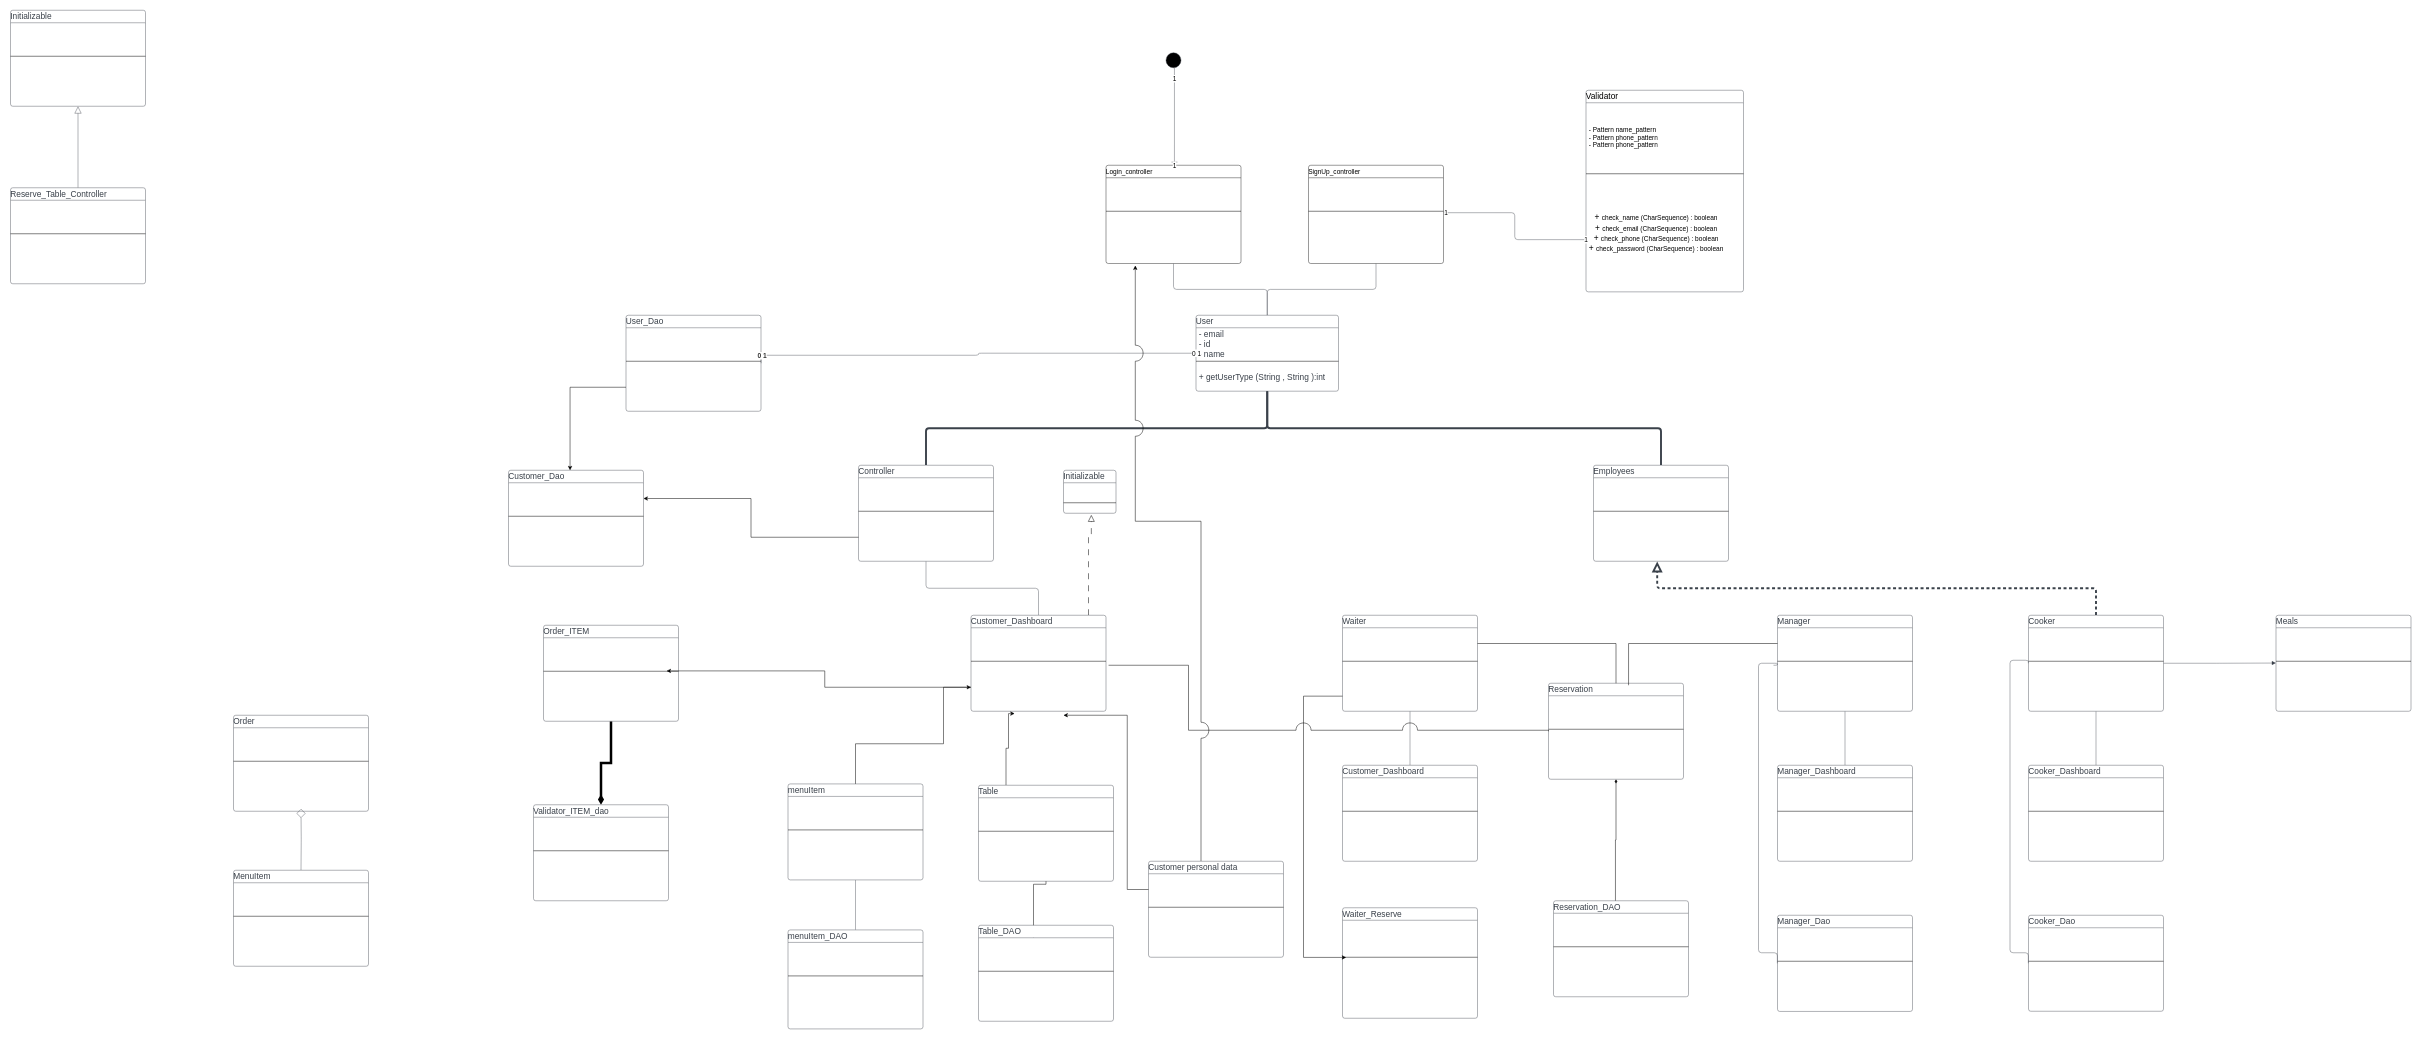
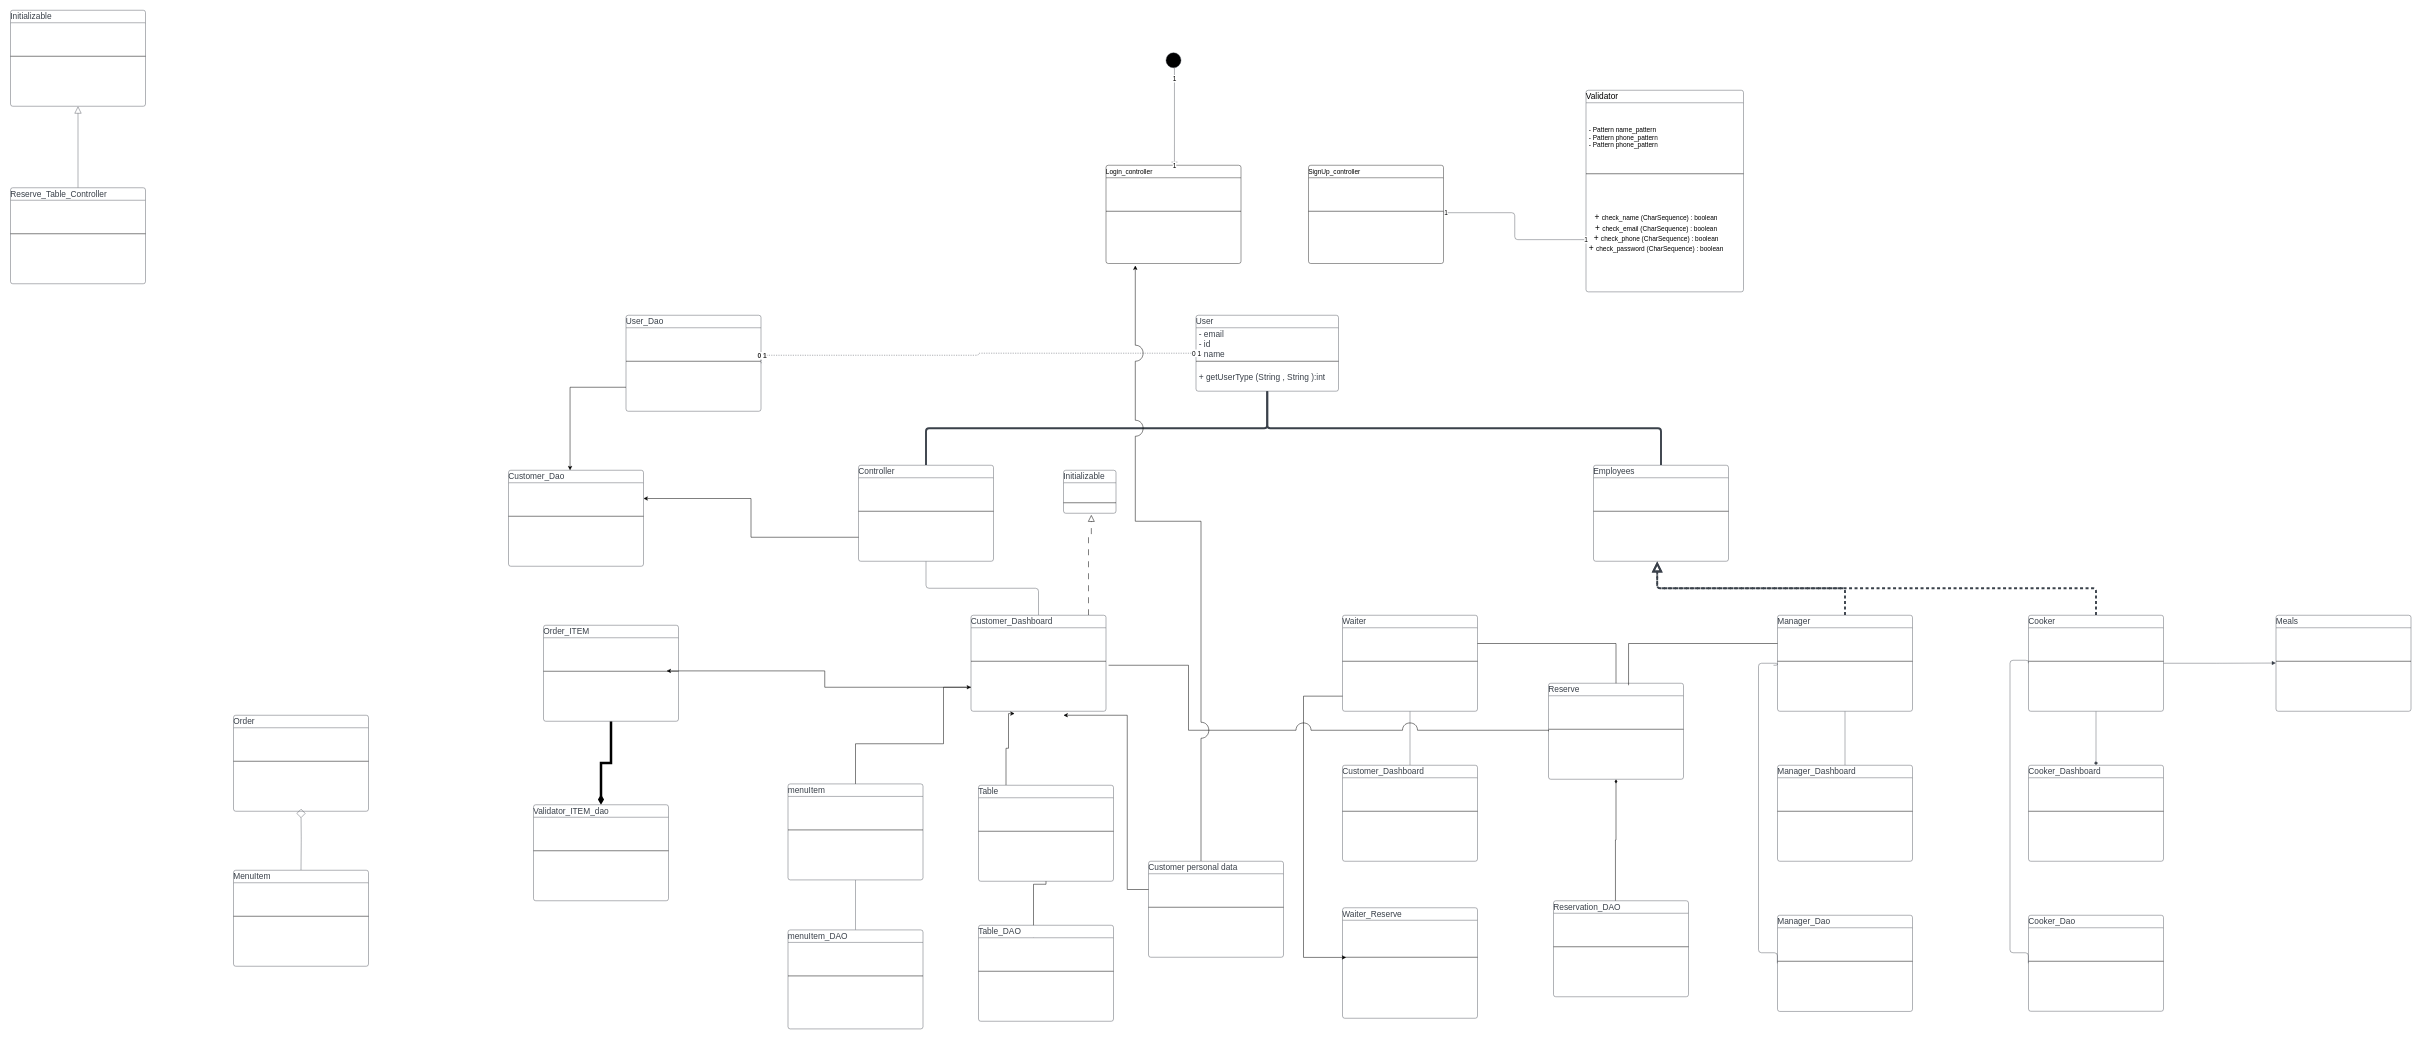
edge "Login_controller" -- "User": removed
edge "SignUp_controller" -- "User": removed
edge "User" -- "User_Dao": style solid -> dashed
edge "Manager" -> "Employees": added
node "Reservation": label "Reservation" -> "Reserve"
edge "Cooker" -- "Cooker_Dashboard": arrowhead none -> diamond
